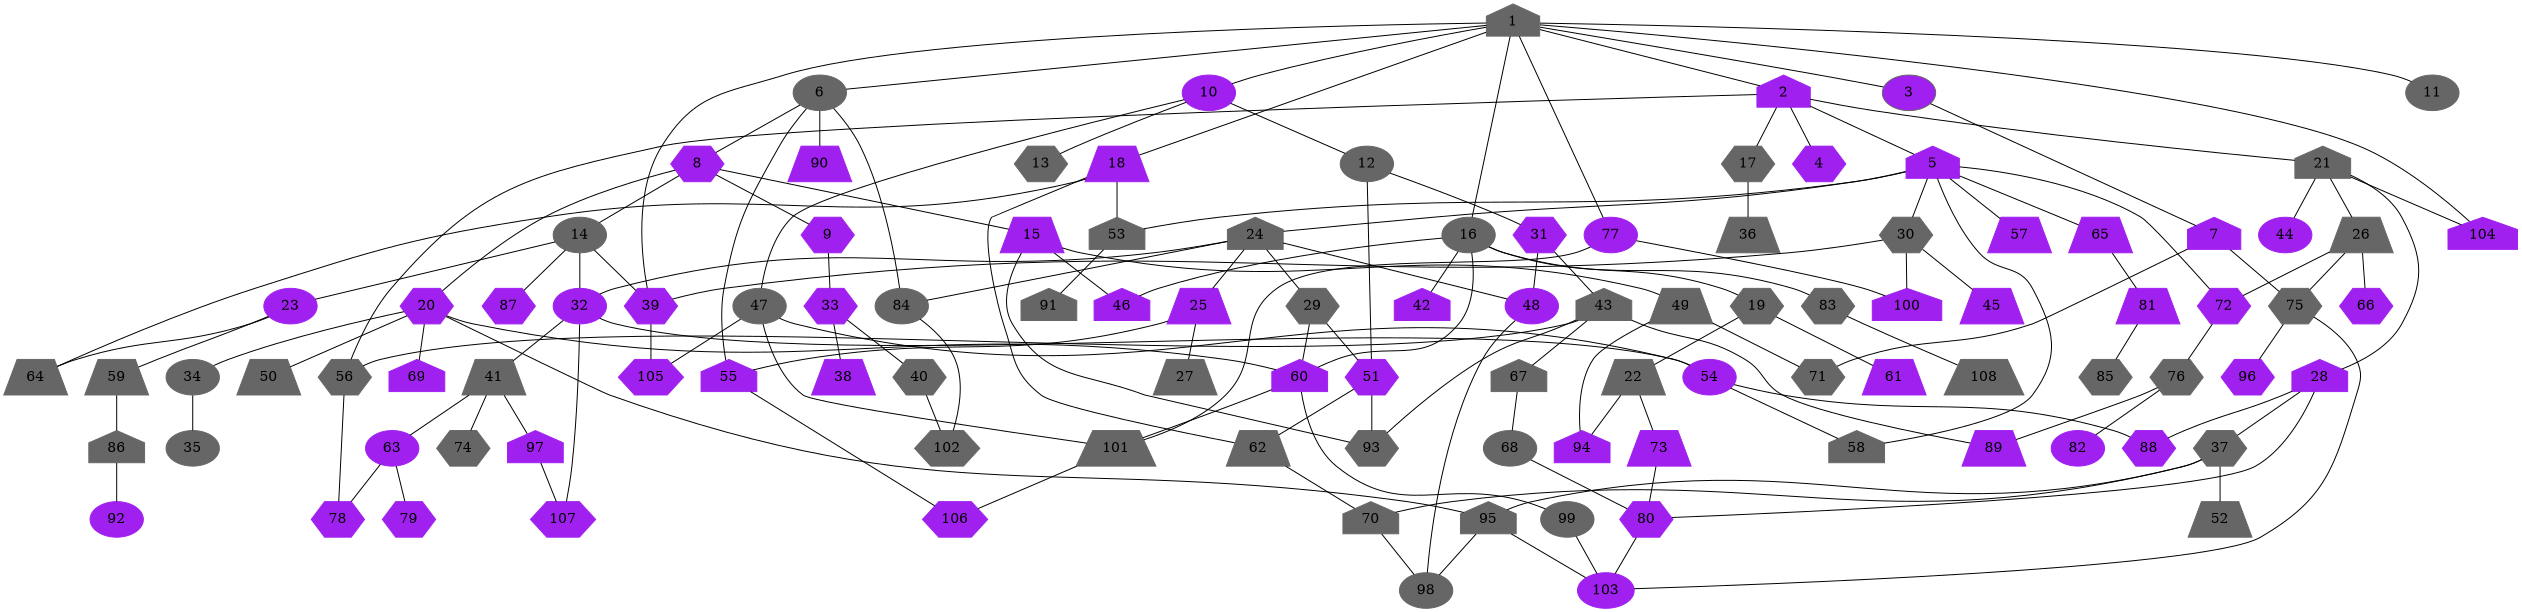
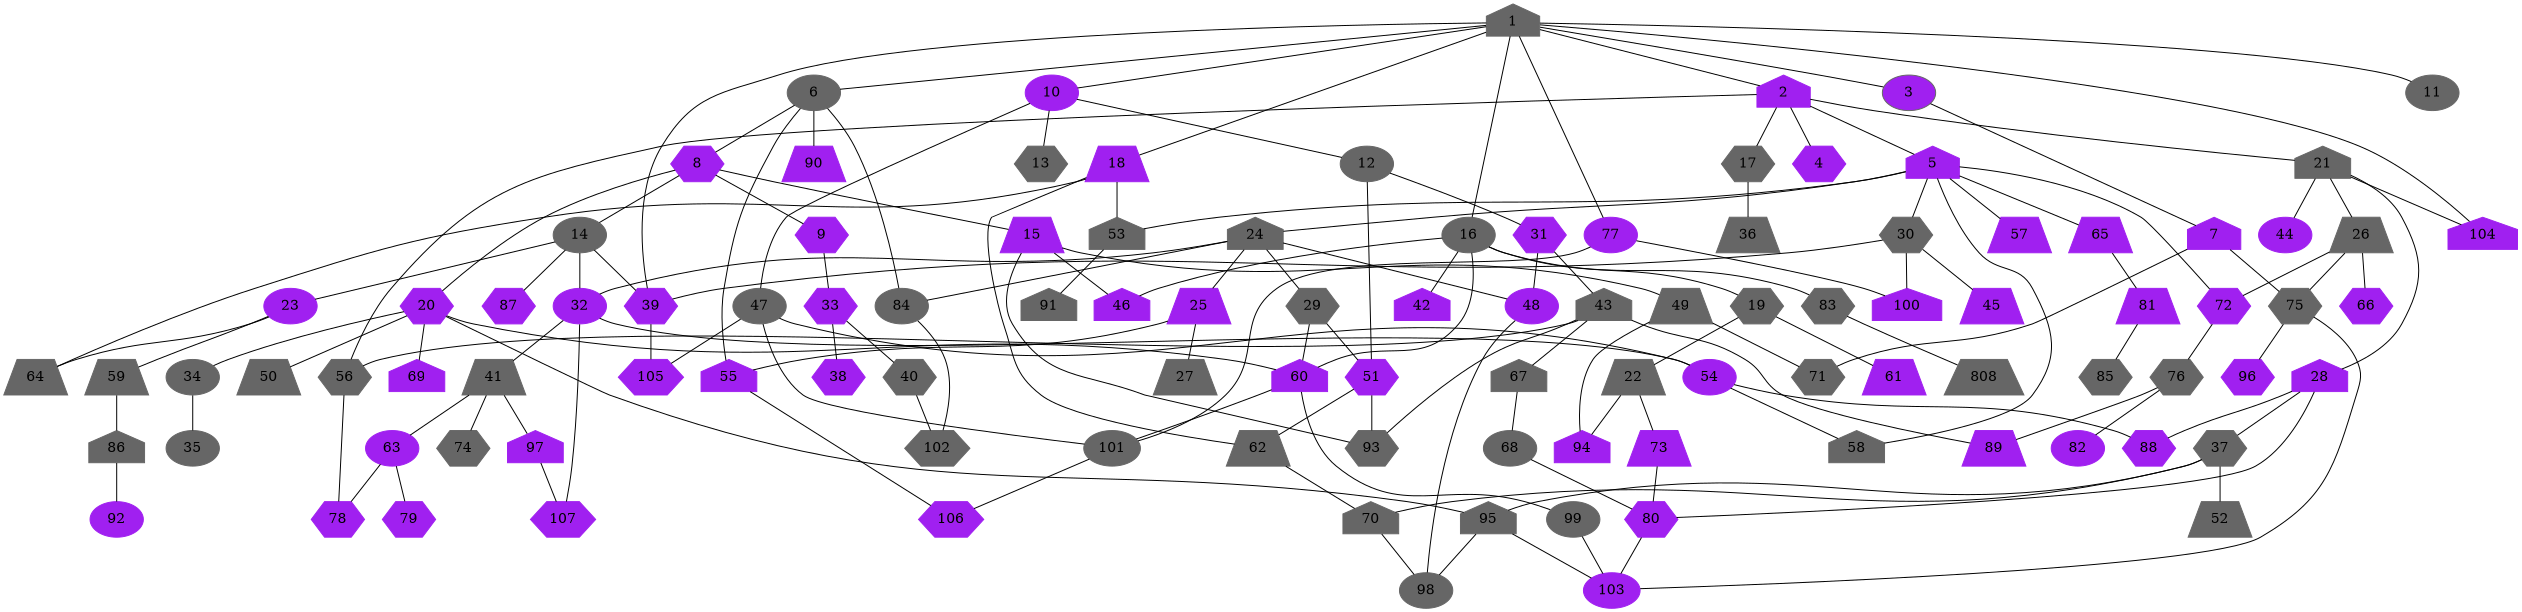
node "38": shape trapezium -> hexagon
node "108": label "108" -> "808"
node "101": shape trapezium -> ellipse
